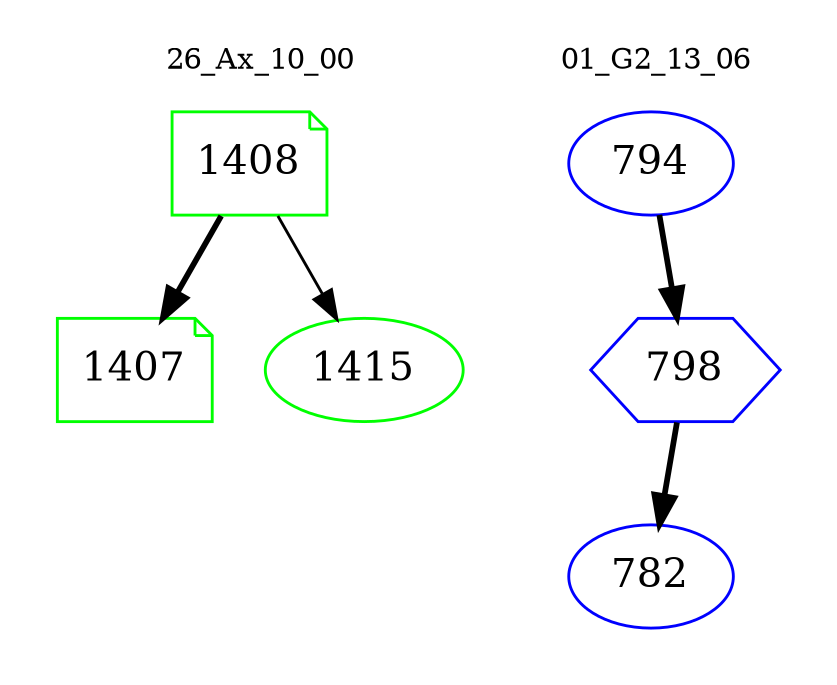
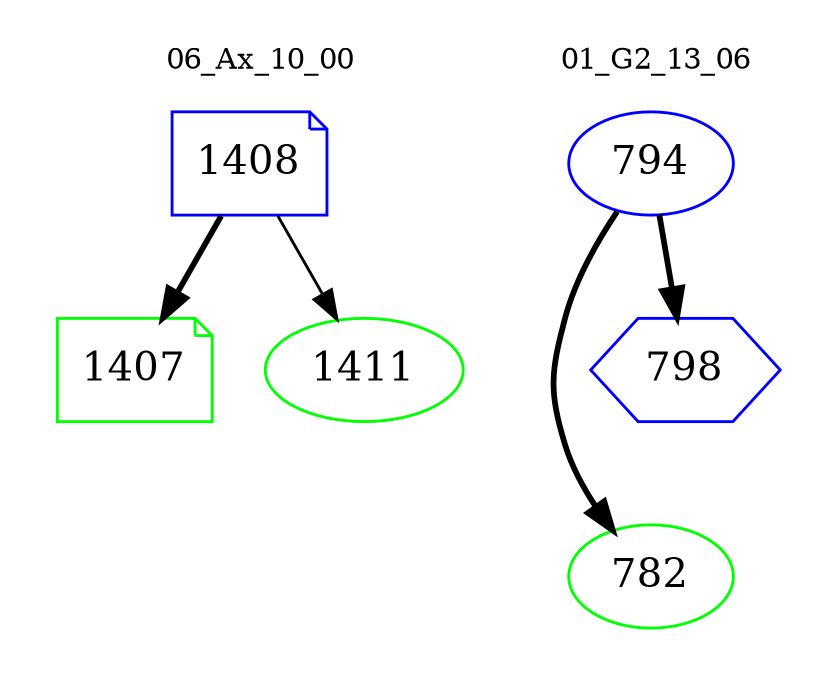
cluster "26_Ax_10_00": label "26_Ax_10_00" -> "06_Ax_10_00"
node "1408": color green -> blue
node "1415": label "1415" -> "1411"
edge "798" -> "782": now "794" -> "782"
node "782": color blue -> green
